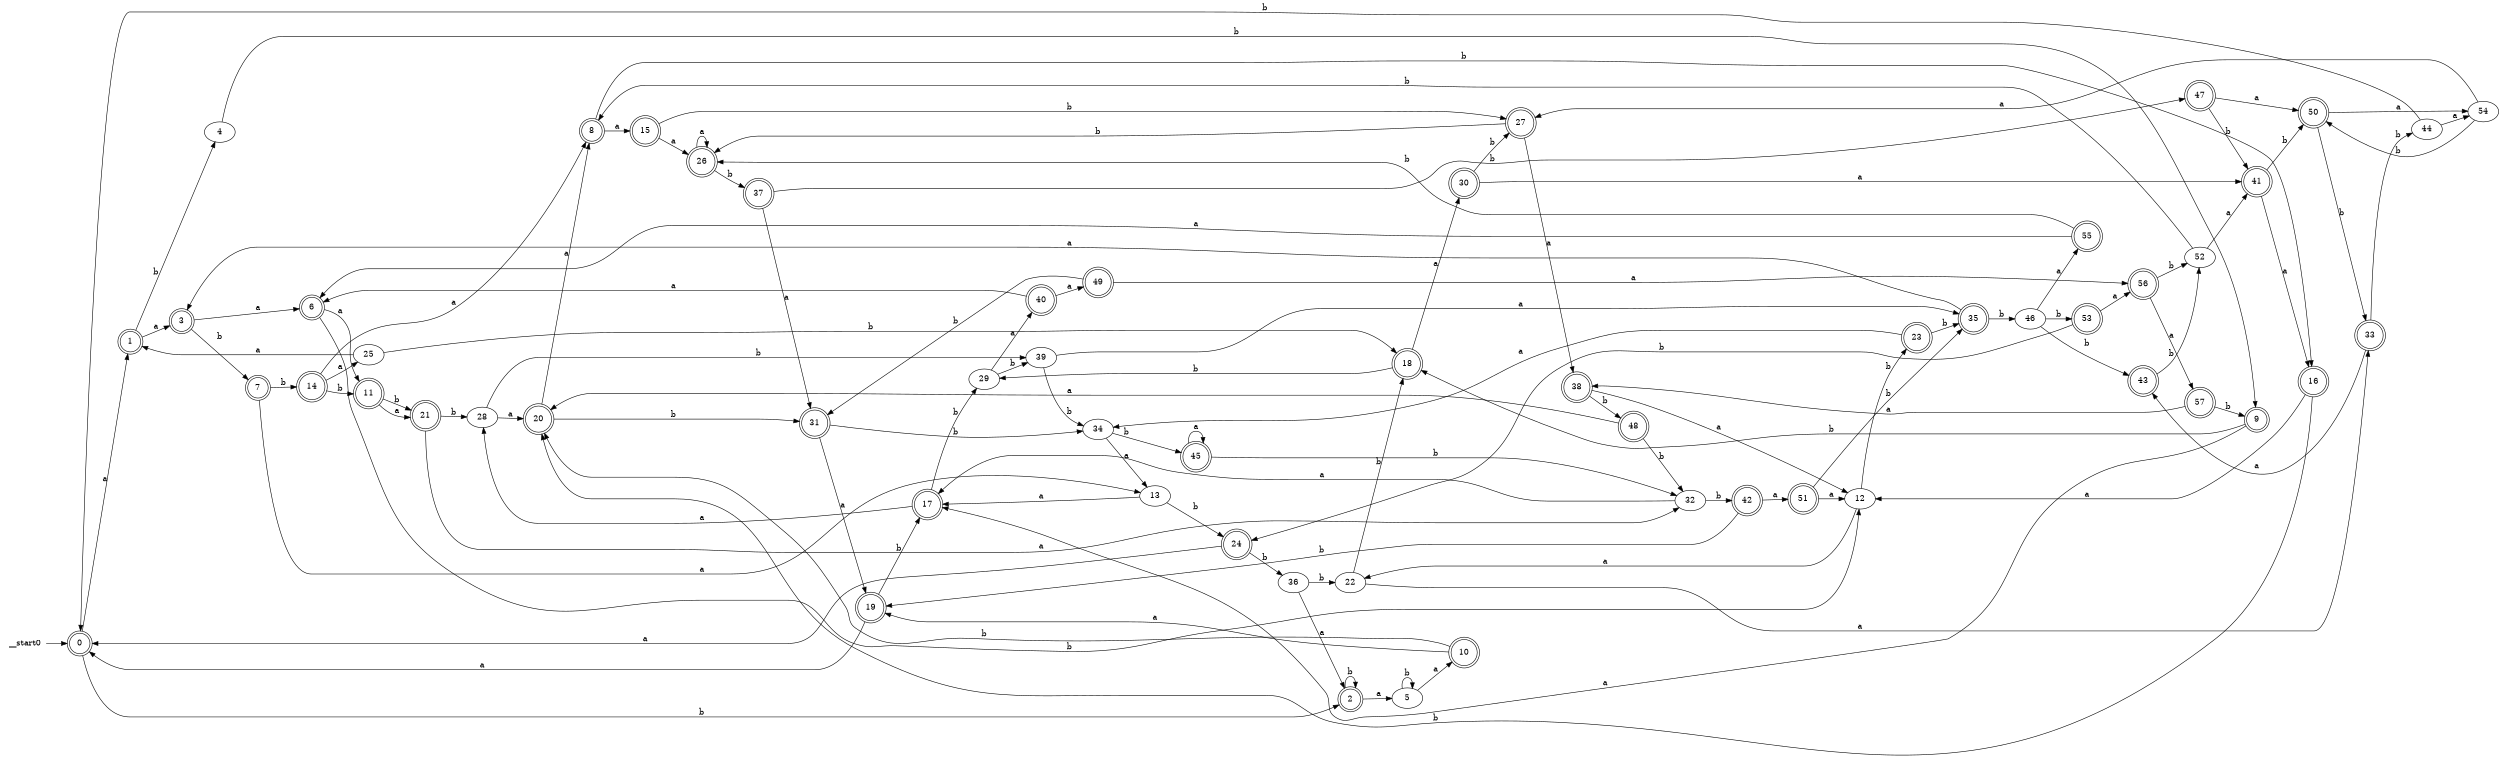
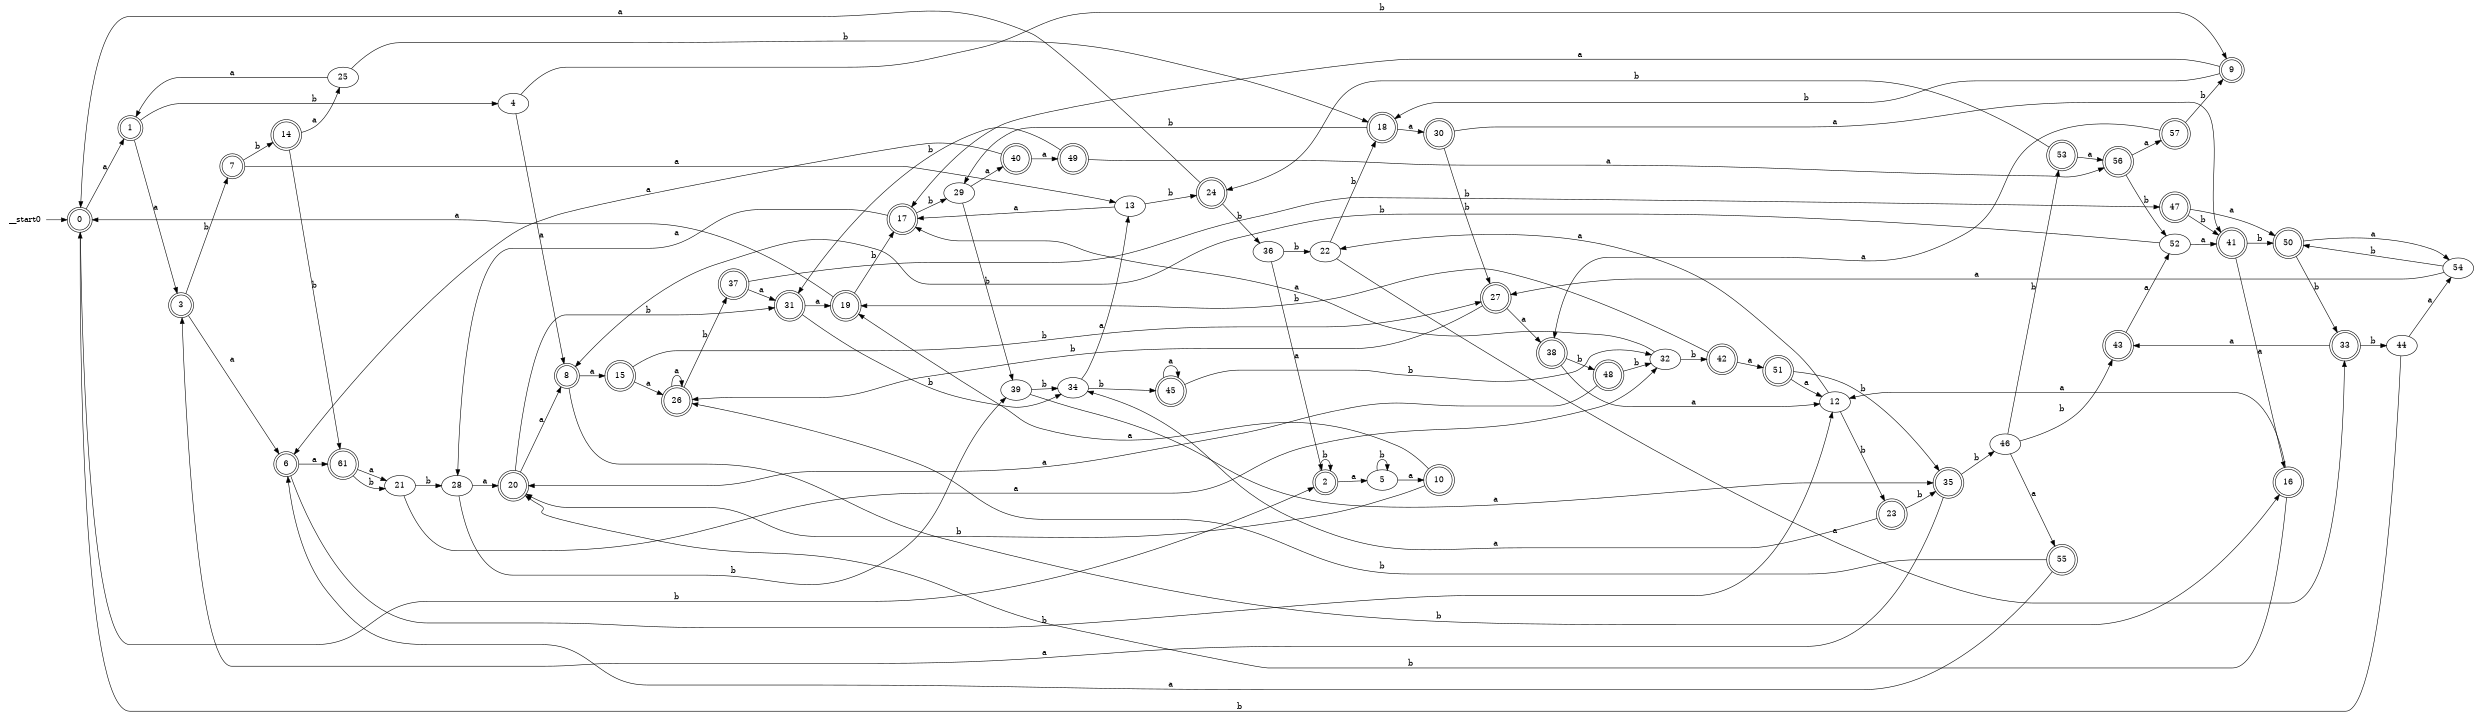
edge "14" -> "8": now "4" -> "8"
edge "43" -> "52": label "b" -> "a"
node "11": label "11" -> "61"
node "21": shape doublecircle -> ellipse
